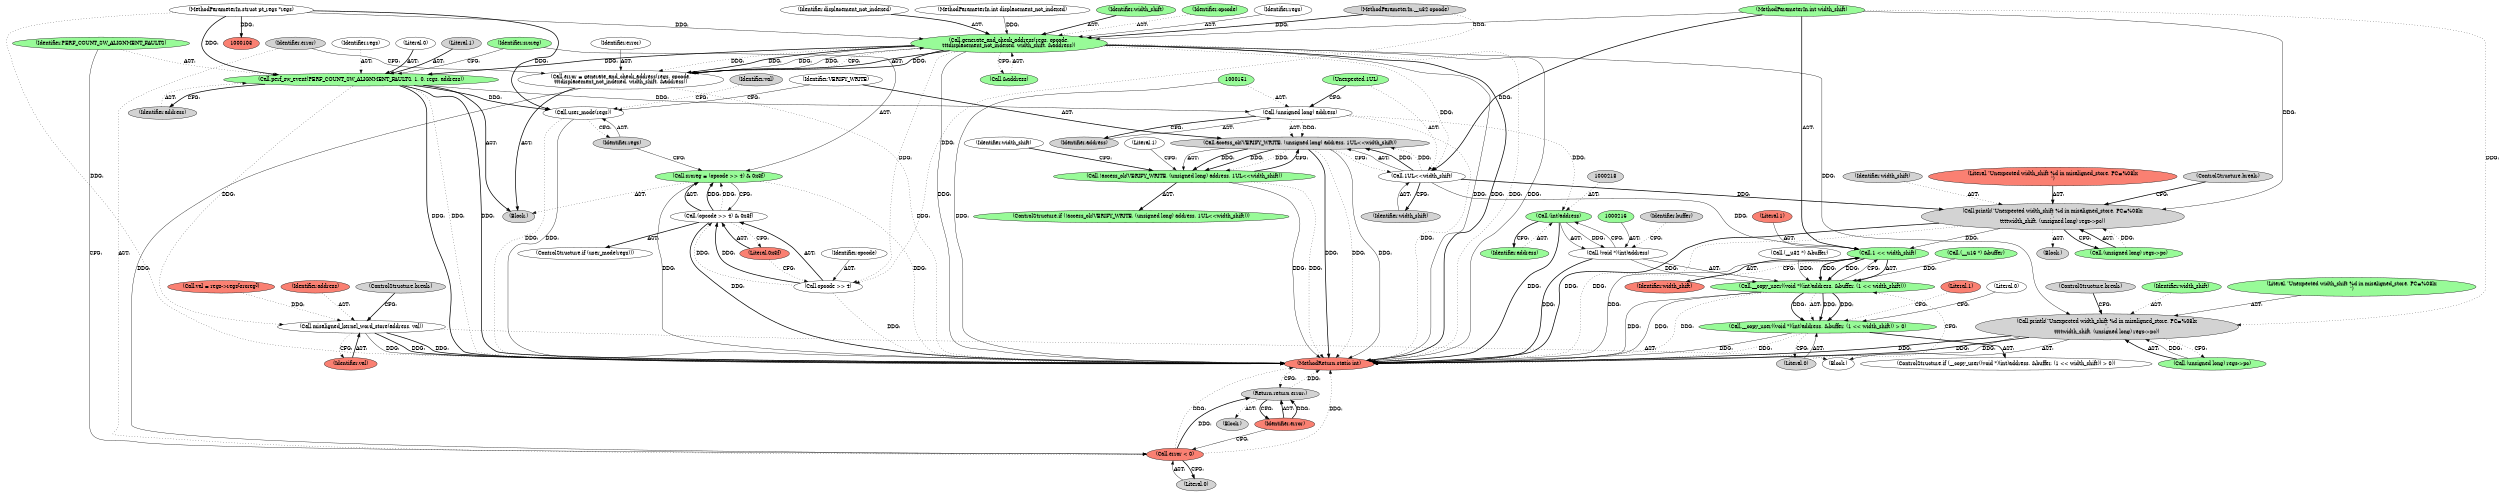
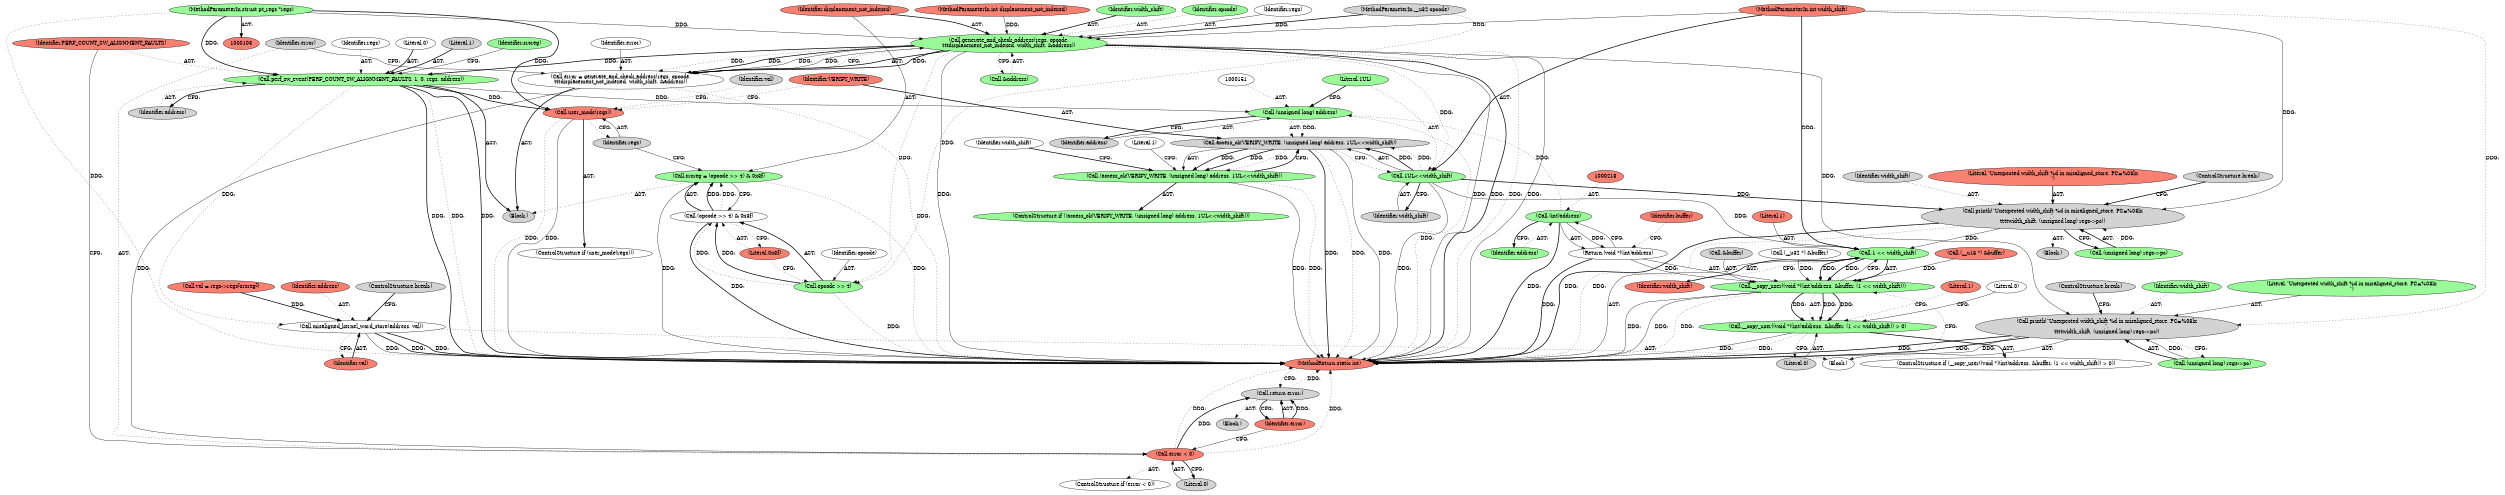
node "(MethodParameterIn,struct pt_regs *regs)": fillcolor white -> palegreen
node "(Identifier,displacement_not_indexed)": fillcolor white -> salmon
node "(MethodParameterIn,int displacement_not_indexed)": fillcolor white -> salmon
node "(MethodParameterIn,int width_shift)": fillcolor palegreen -> salmon
edge "(MethodParameterIn,struct pt_regs *regs)" -> "1000103": label "DDG: " -> "AST: "
node "(Identifier,PERF_COUNT_SW_ALIGNMENT_FAULTS)": fillcolor palegreen -> salmon
edge "(Identifier,srcreg)" -> "(Call,srcreg = (opcode >> 4) & 0x3f)": now "(Identifier,displacement_not_indexed)" -> "(Call,srcreg = (opcode >> 4) & 0x3f)"
node "(Identifier,VERIFY_WRITE)": fillcolor white -> salmon
node "1000151": fillcolor palegreen -> white
node "(Unexpected,1UL)": label "(Unexpected,1UL)" -> "(Literal,1UL)"
edge "(MethodParameterIn,int width_shift)" -> "(Call,1UL<<width_shift)": label "DDG: " -> "AST: "
edge "(Identifier,VERIFY_WRITE)" -> "(Call,user_mode(regs))": style solid -> dotted
node "(Call,user_mode(regs))": fillcolor white -> salmon
node "(Call,(unsigned long) address)": fillcolor white -> palegreen
edge "(Call,(unsigned long) address)" -> "(Call,(int)address)": reversed
edge "(MethodParameterIn,int width_shift)" -> "(Call,1 << width_shift)": label "AST: " -> "DDG: "
node "(Call,1UL<<width_shift)": fillcolor white -> palegreen
node "1000218": fillcolor lightgrey -> salmon
node "1000216": removed
node "(Identifier,buffer)": fillcolor lightgrey -> salmon
edge "(Call,(opcode >> 4) & 0x3f)" -> "(ControlStructure,if (user_mode(regs)))": now "(Call,user_mode(regs))" -> "(ControlStructure,if (user_mode(regs)))"
edge "(Literal,0x3f)" -> "(Call,(opcode >> 4) & 0x3f)": style bold -> dotted
node "(Call,(void *)(int)address)": label "(Call,(void *)(int)address)" -> "(Return,(void *)(int)address)"
node "(Call,&buffer)": added
node "(Call,(__u16 *) &buffer)": fillcolor palegreen -> salmon
edge "1000151" -> "(MethodReturn,static int)": now "(Call,1UL<<width_shift)" -> "(MethodReturn,static int)"
node "(Call,opcode >> 4)": fillcolor white -> palegreen
edge "(Call,1 << width_shift)" -> "(MethodReturn,static int)": label "DDG: " -> "AST: "
edge "(Call,val = regs->regs[srcreg])" -> "(Call,misaligned_kernel_word_store(address, val))": style dotted -> bold
node "(Return,return error;)": label "(Return,return error;)" -> "(Call,return error;)"
node "(ControlStructure,if (error < 0))": added
